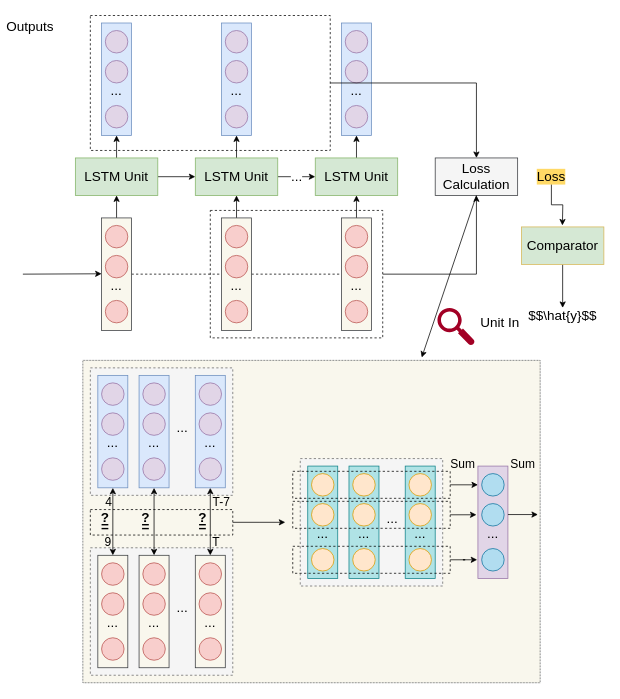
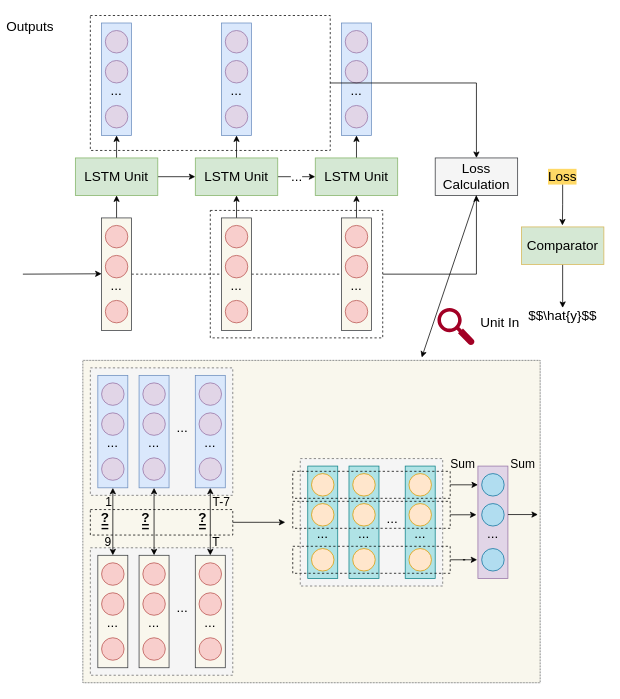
node "Loss": moved (552, 177) -> (563, 177)
node "4": label "4" -> "1"
